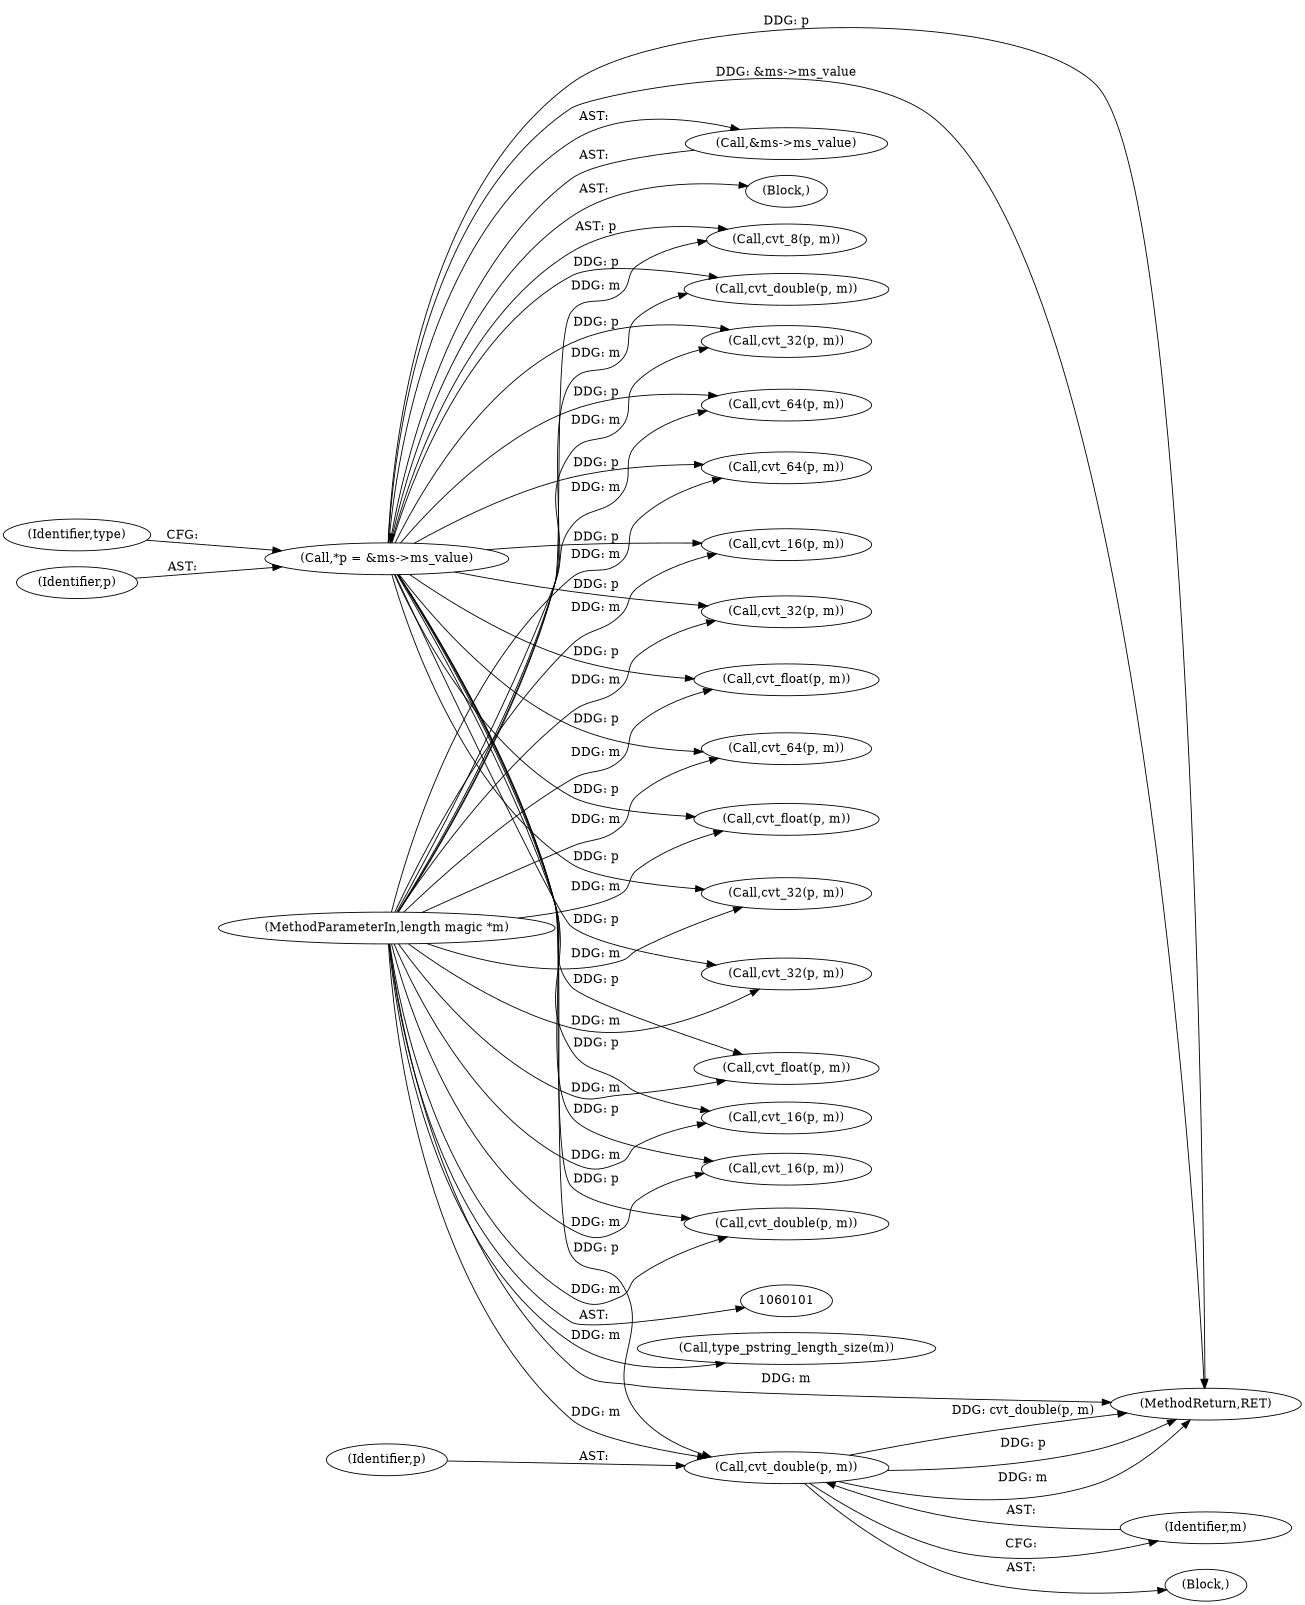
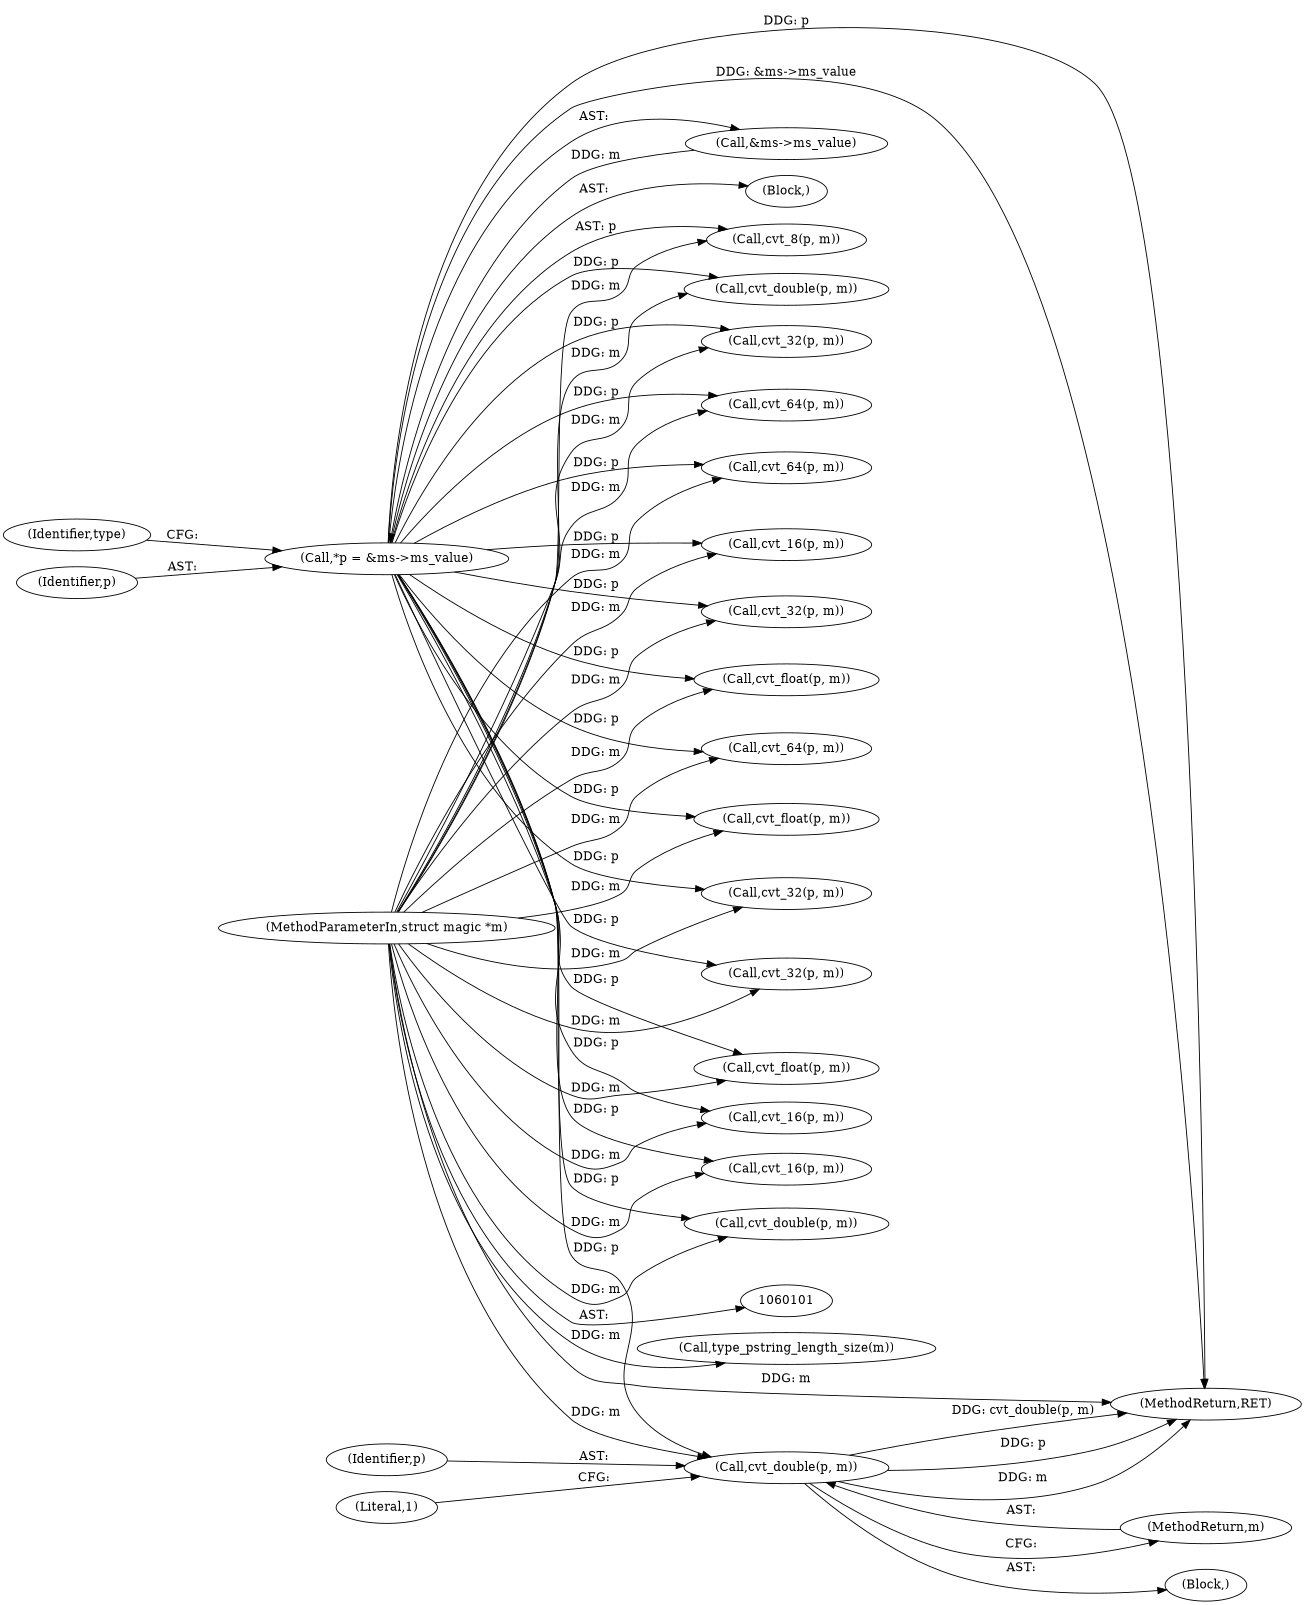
edge "(Call,&ms->ms_value)" -> "(Call,*p = &ms->ms_value)": label "AST: " -> "DDG: m"
node "(MethodParameterIn,length magic *m)": label "(MethodParameterIn,length magic *m)" -> "(MethodParameterIn,struct magic *m)"
node "(Literal,1)": added
node "(Identifier,m)": label "(Identifier,m)" -> "(MethodReturn,m)"
